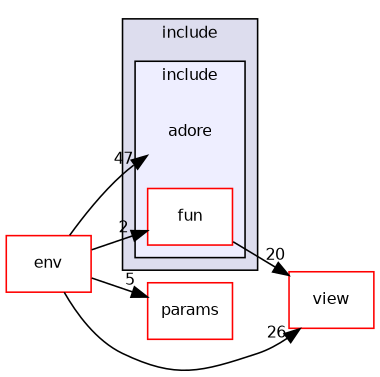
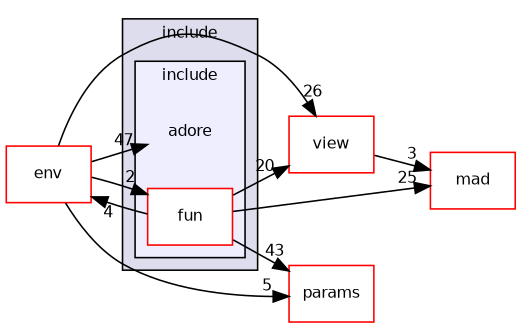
node "mad": added
edge "fun" -> "env": added
edge "fun" -> "params": added
